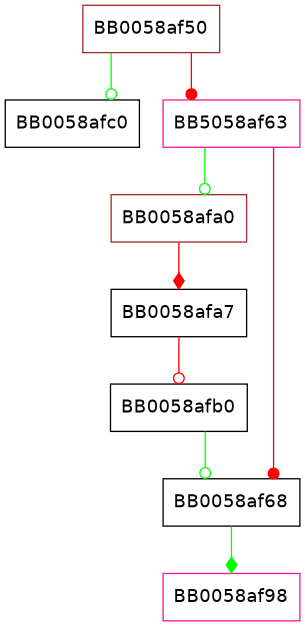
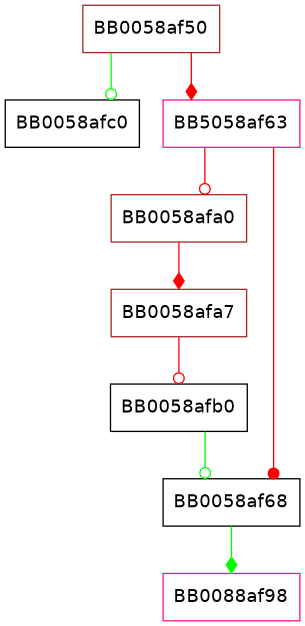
edge "BB0058af50" -> "BB5058af63": arrowhead dot -> diamond
edge "BB5058af63" -> "BB0058afa0": color green -> red
node "BB0058afa7": color black -> brown
node "BB0058af98": label "BB0058af98" -> "BB0088af98"
